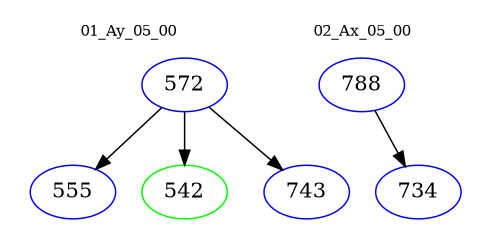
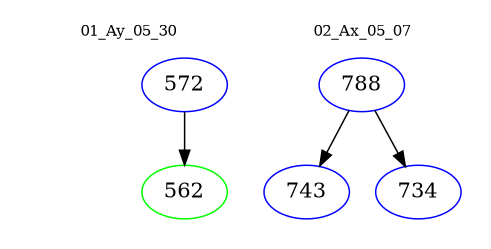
cluster "01_Ay_05_00": label "01_Ay_05_00" -> "01_Ay_05_30"
cluster "02_Ax_05_00": label "02_Ax_05_00" -> "02_Ax_05_07"
edge "572" -> "743": now "788" -> "743"
node "555": removed
node "542": label "542" -> "562"
